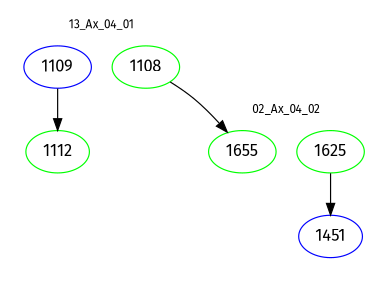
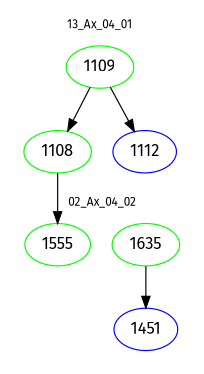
node "1109": color blue -> green
edge "1109" -> "1108": added
node "1112": color green -> blue
node "1655": label "1655" -> "1555"
node "1625": label "1625" -> "1635"
